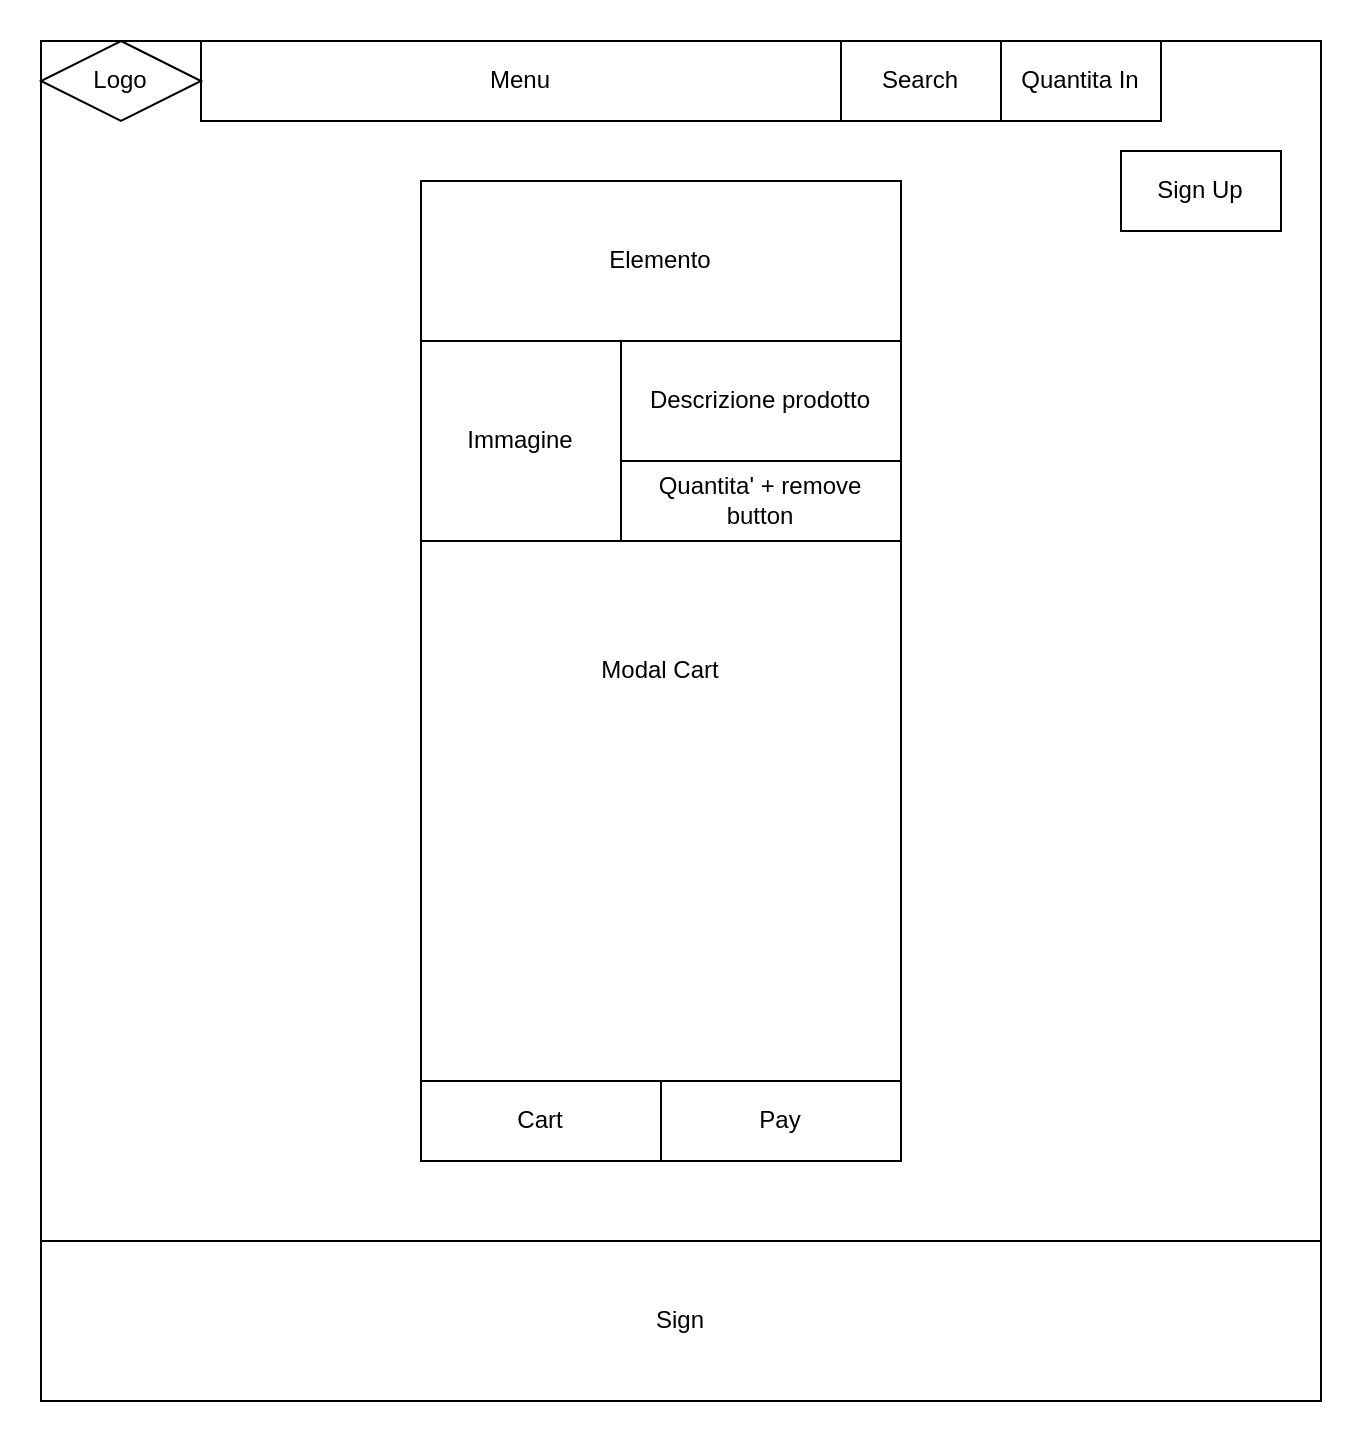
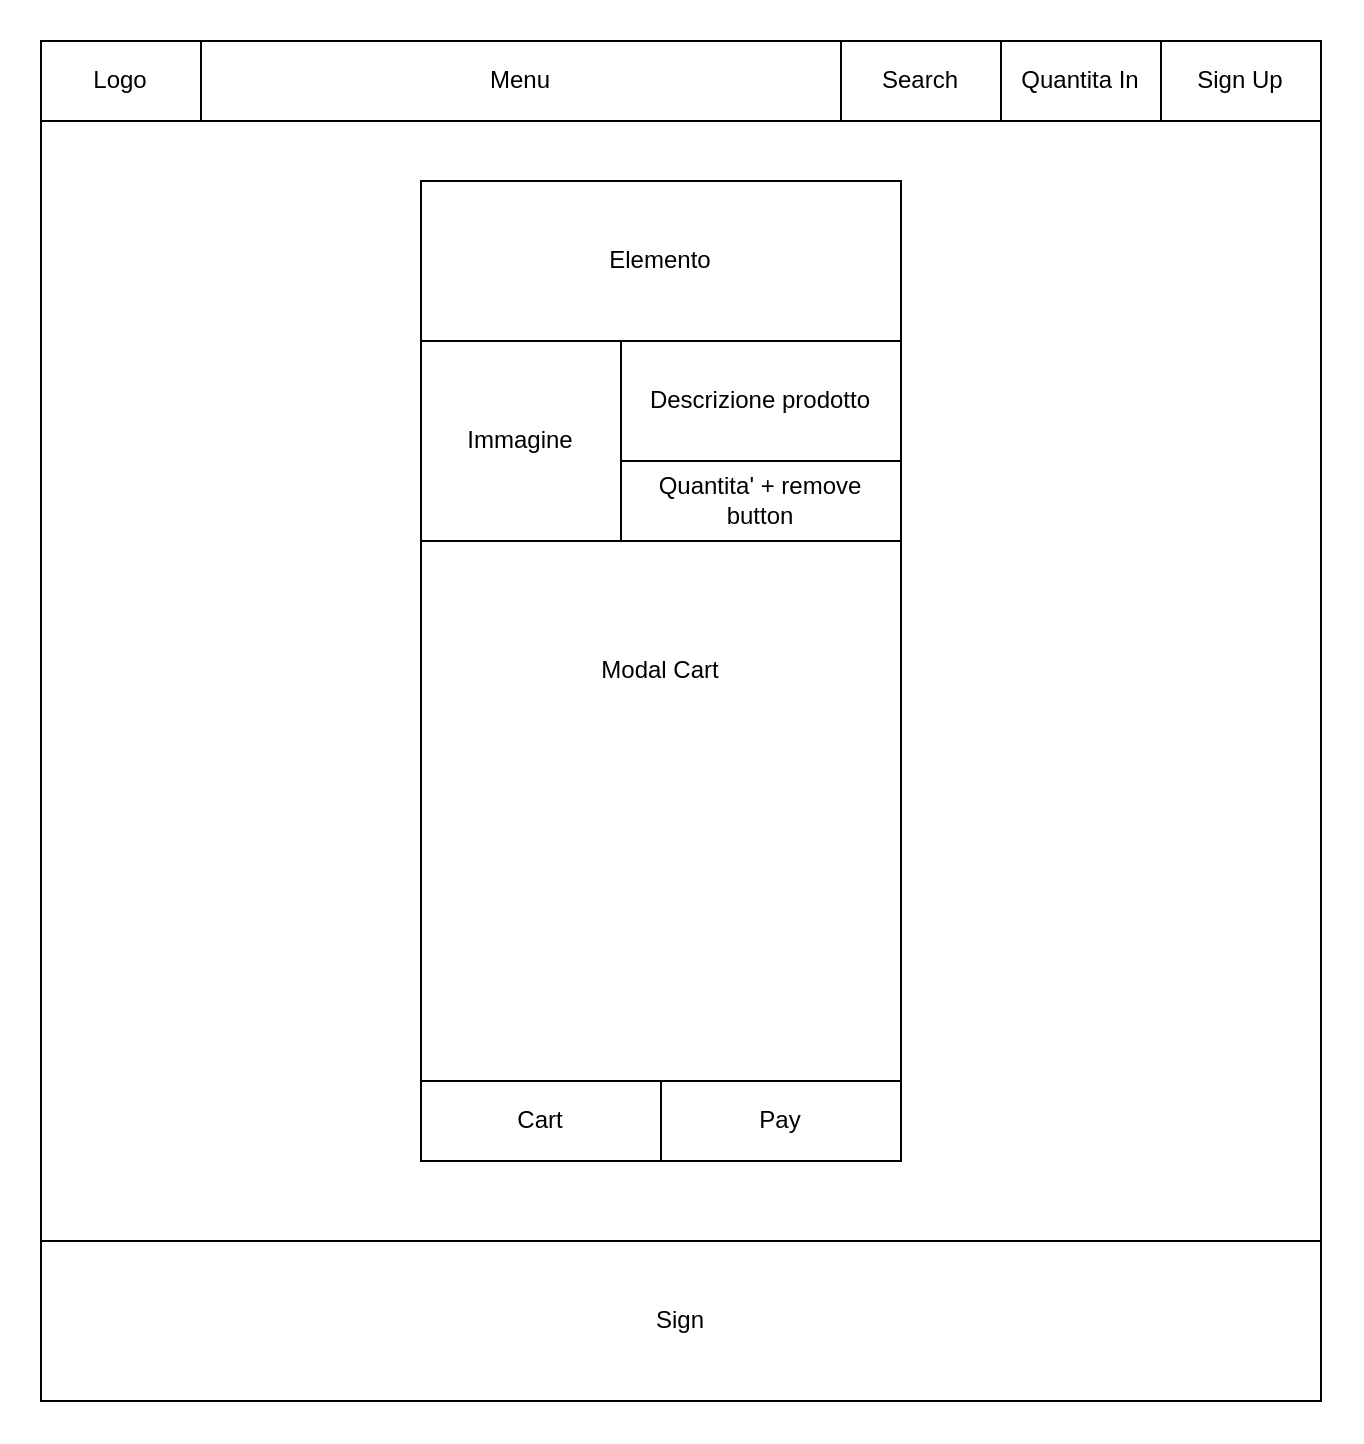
node "Logo": shape diamond -> rectangle
node "Sign Up": moved (1201, 191) -> (1241, 81)
